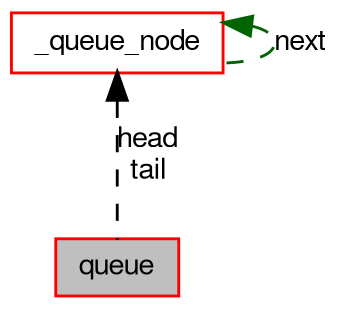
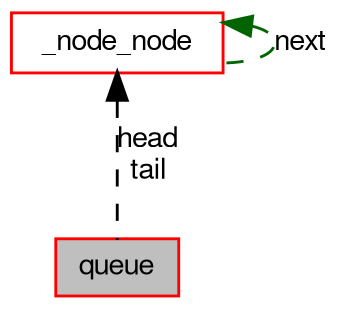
node "_queue_node": label "_queue_node" -> "_node_node"
